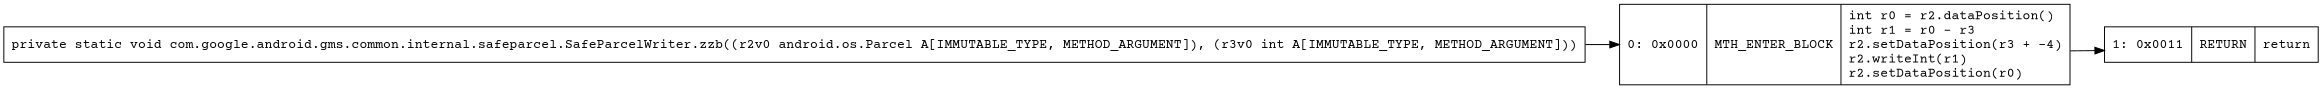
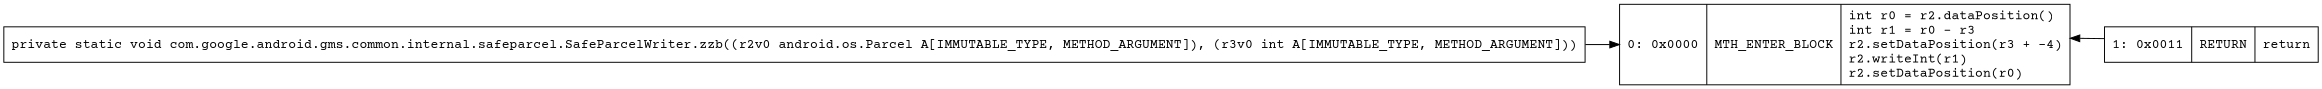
edge "0: 0x0000" -> "1: 0x0011": reversed
